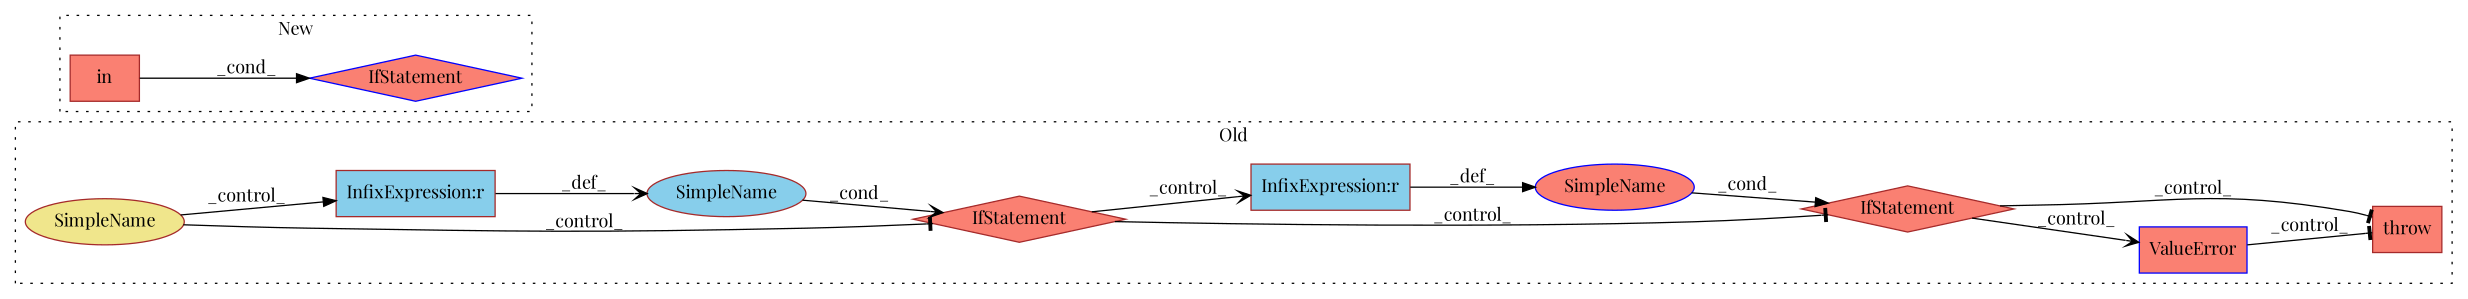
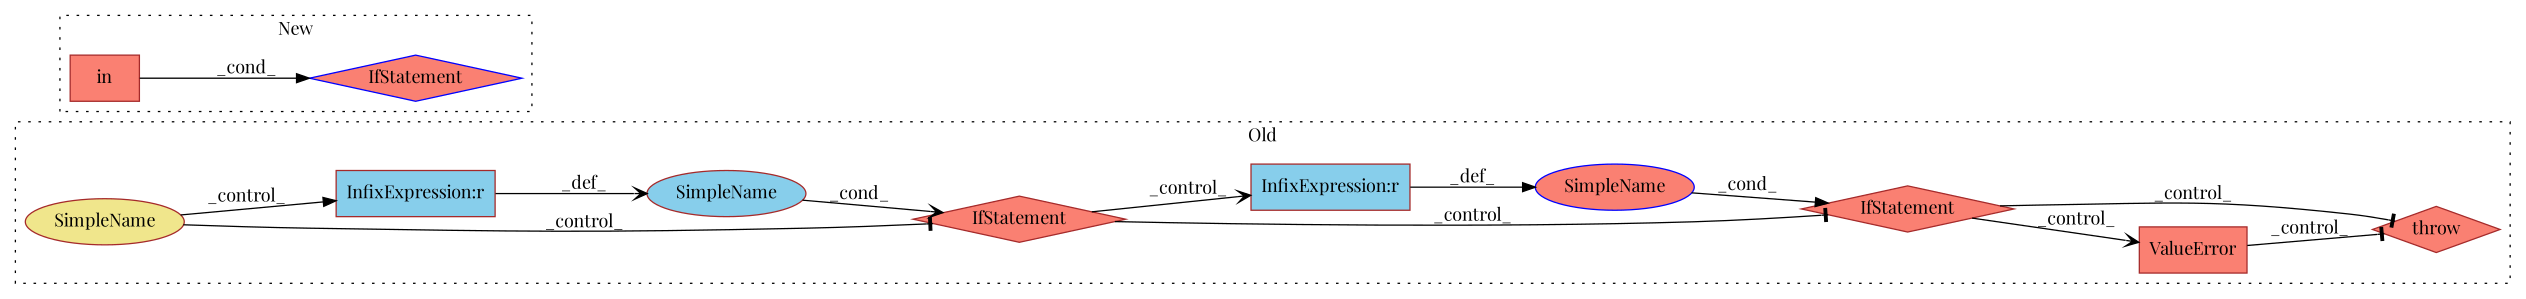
node "throw": shape box -> diamond
node "ValueError": color blue -> brown
